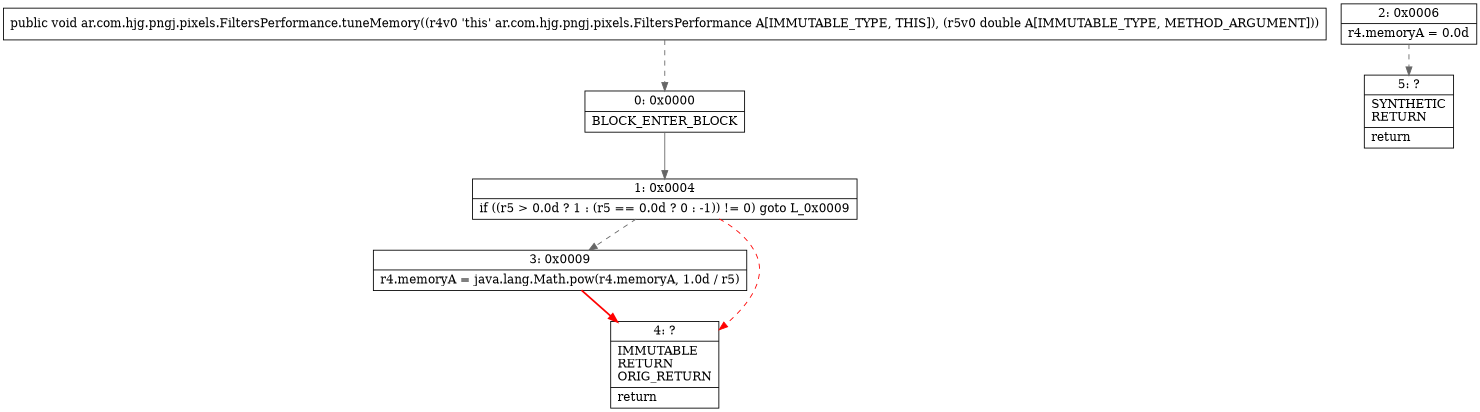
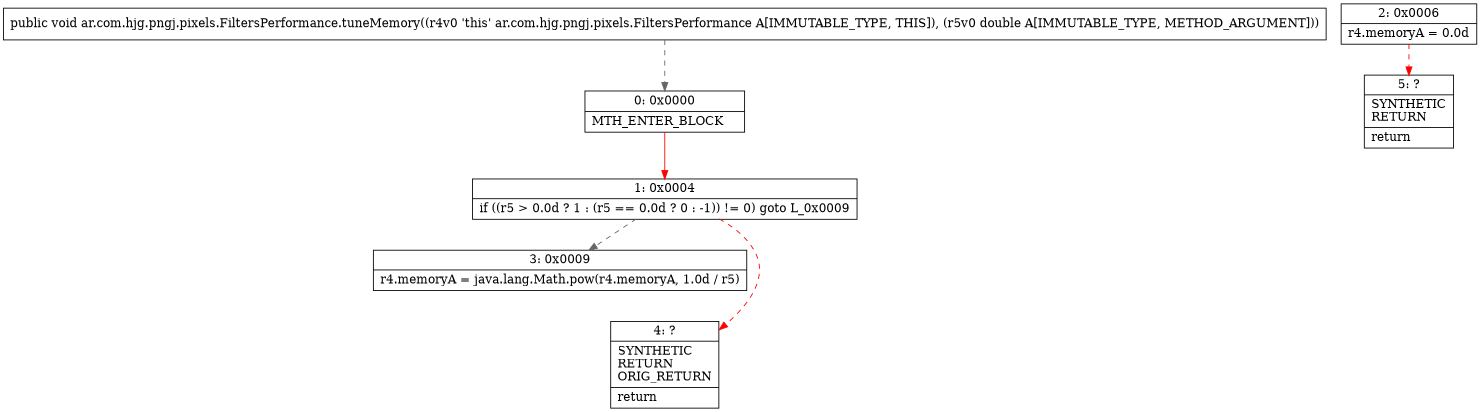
edge "2: 0x0006" -> "5: ?": color gray40 -> red
node "0: 0x0000": text "BLOCK_ENTER_BLOCK" -> "MTH_ENTER_BLOCK"
edge "0: 0x0000" -> "1: 0x0004": color gray40 -> red
edge "3: 0x0009" -> "4: ?": removed
node "4: ?": text "IMMUTABLE" -> "SYNTHETIC"
